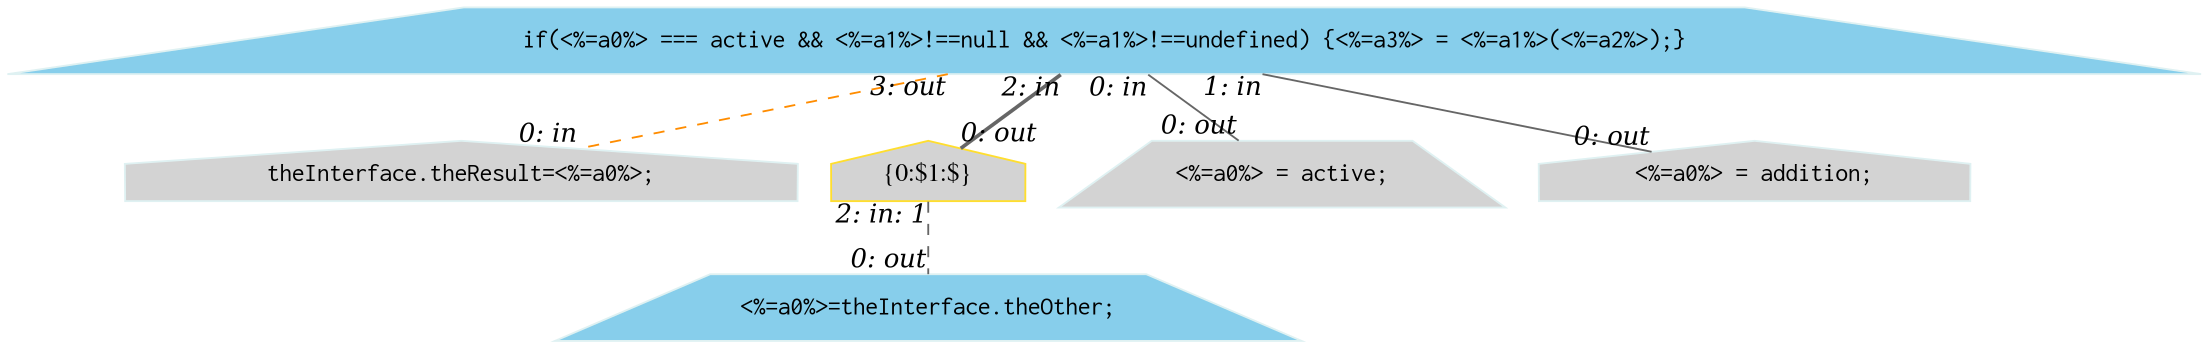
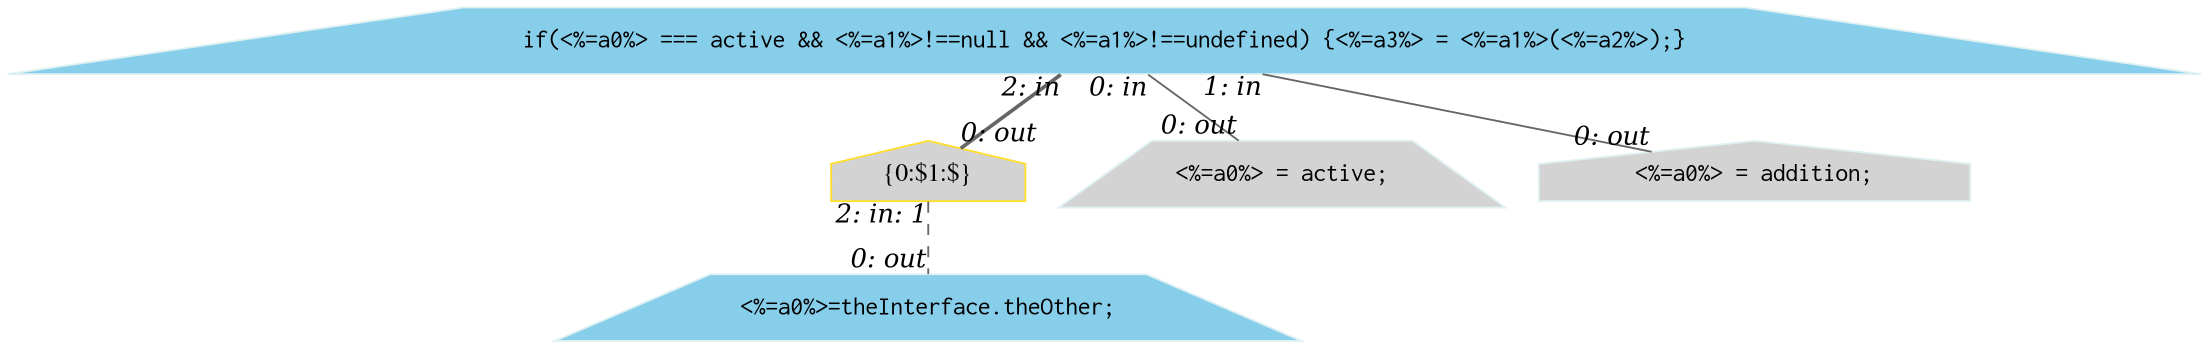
node "theInterface.theResult=<%=a0%>;": removed
